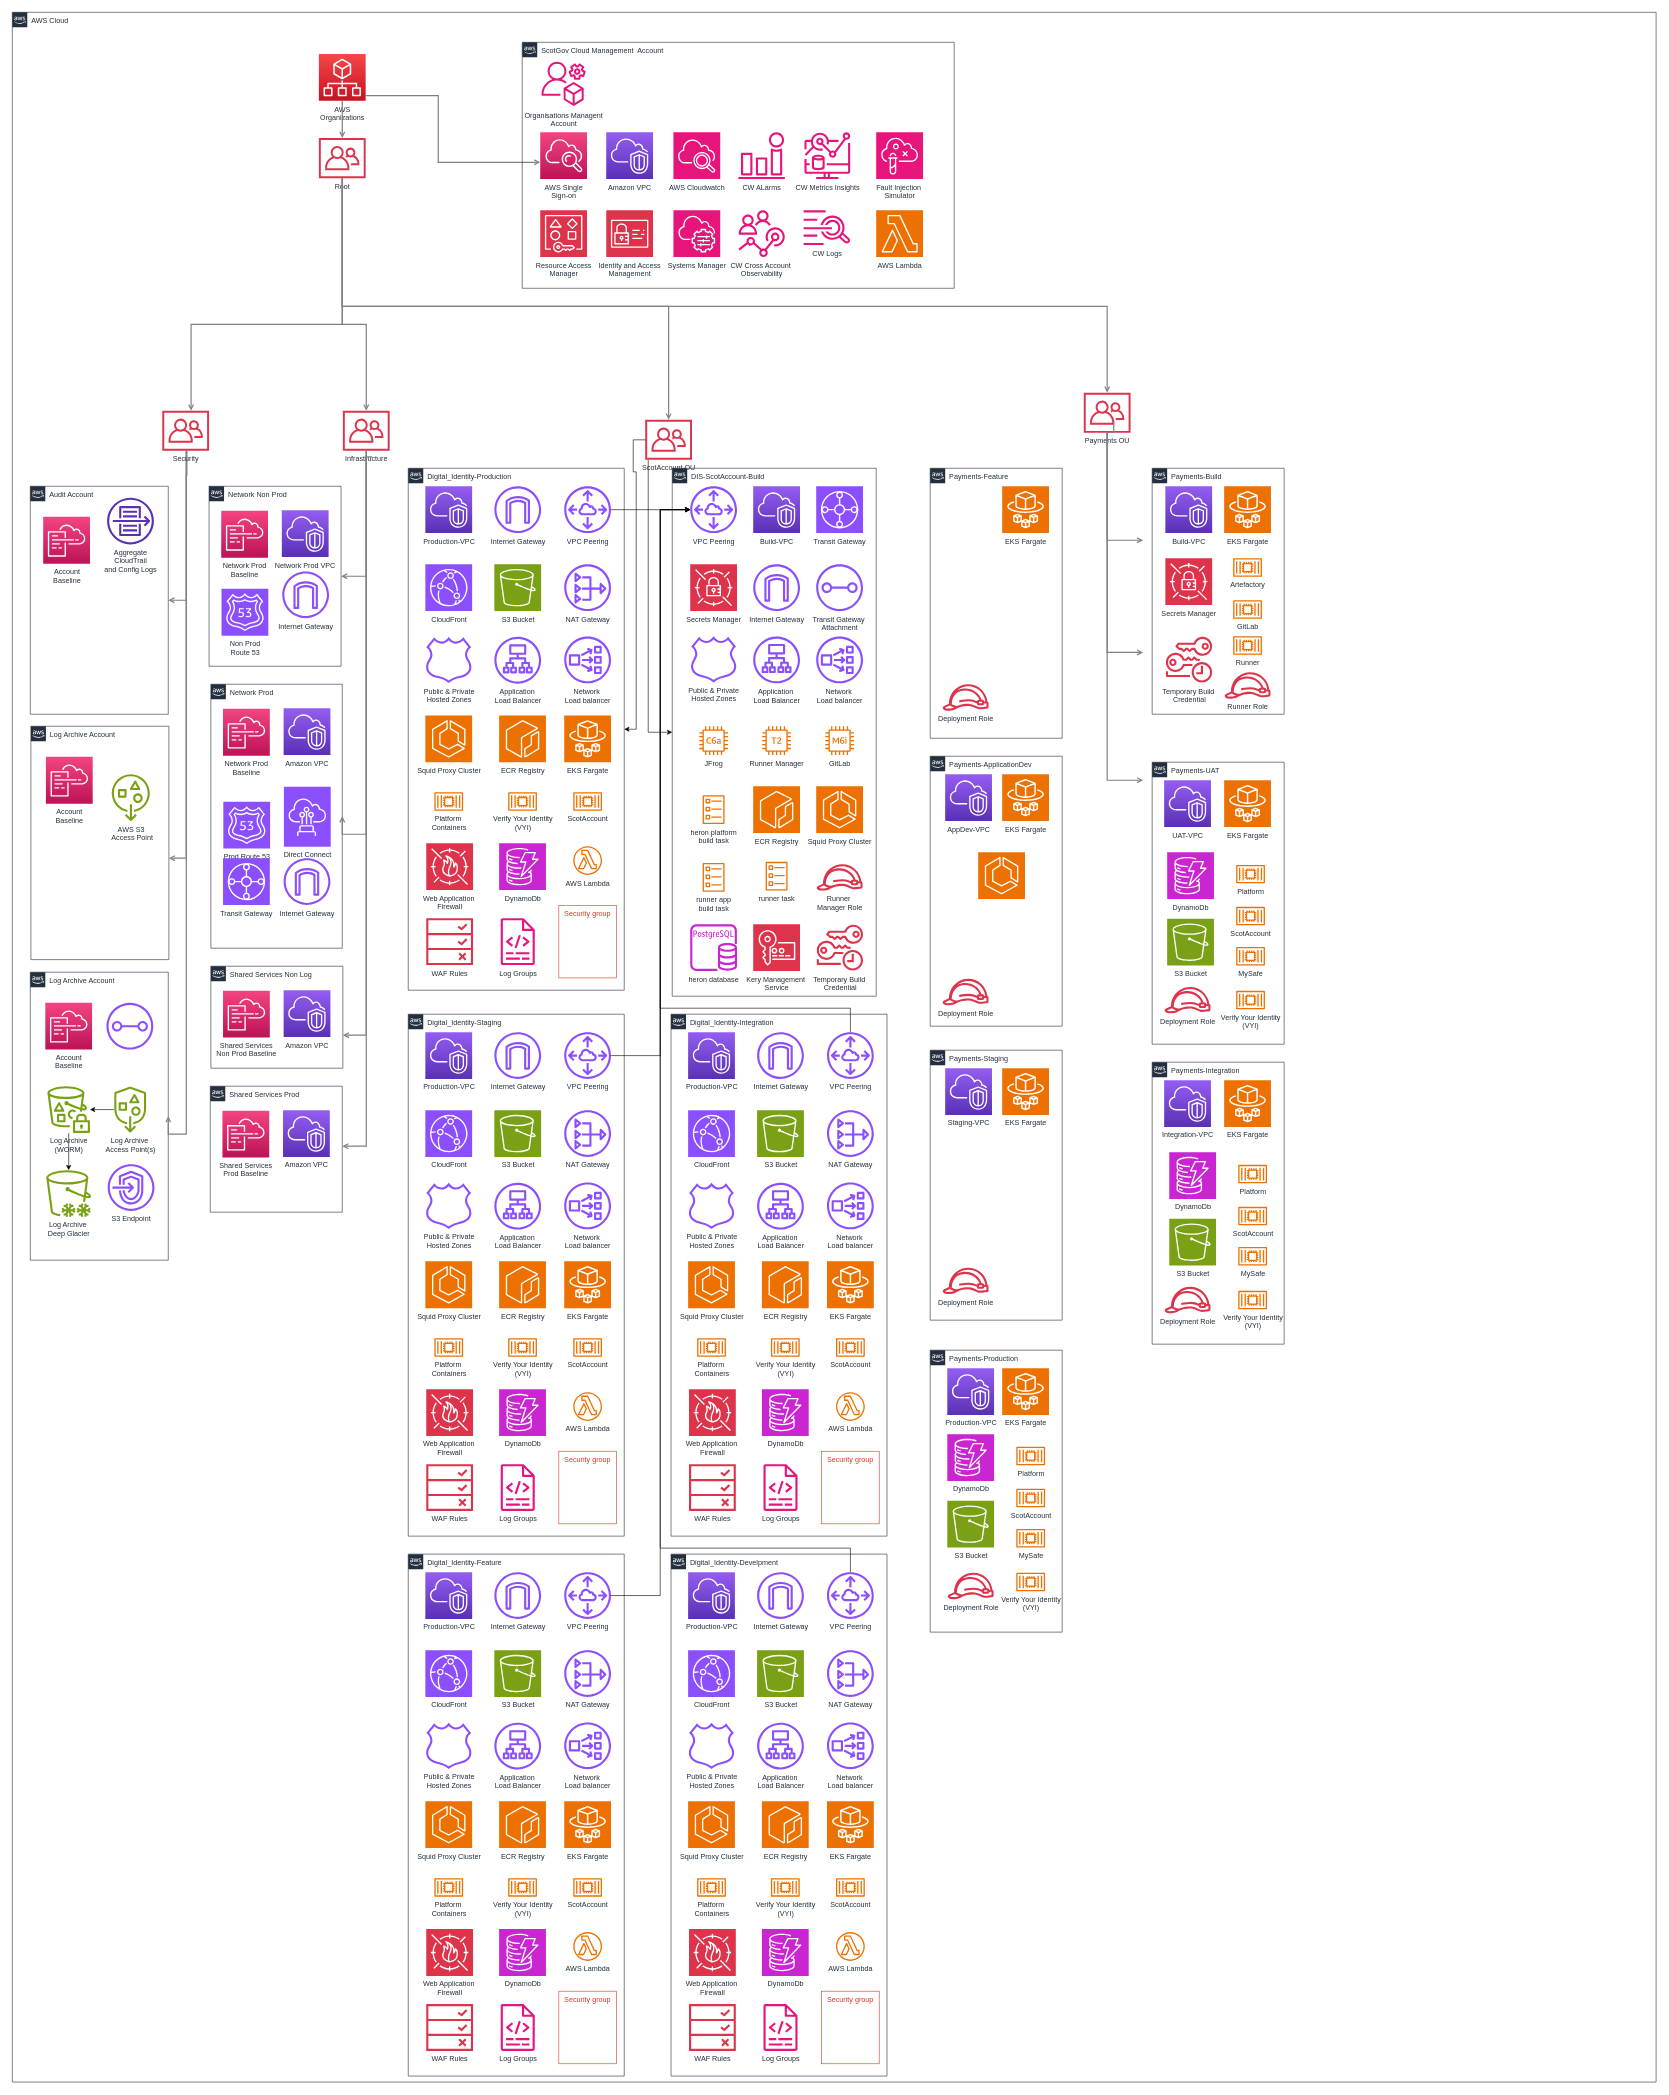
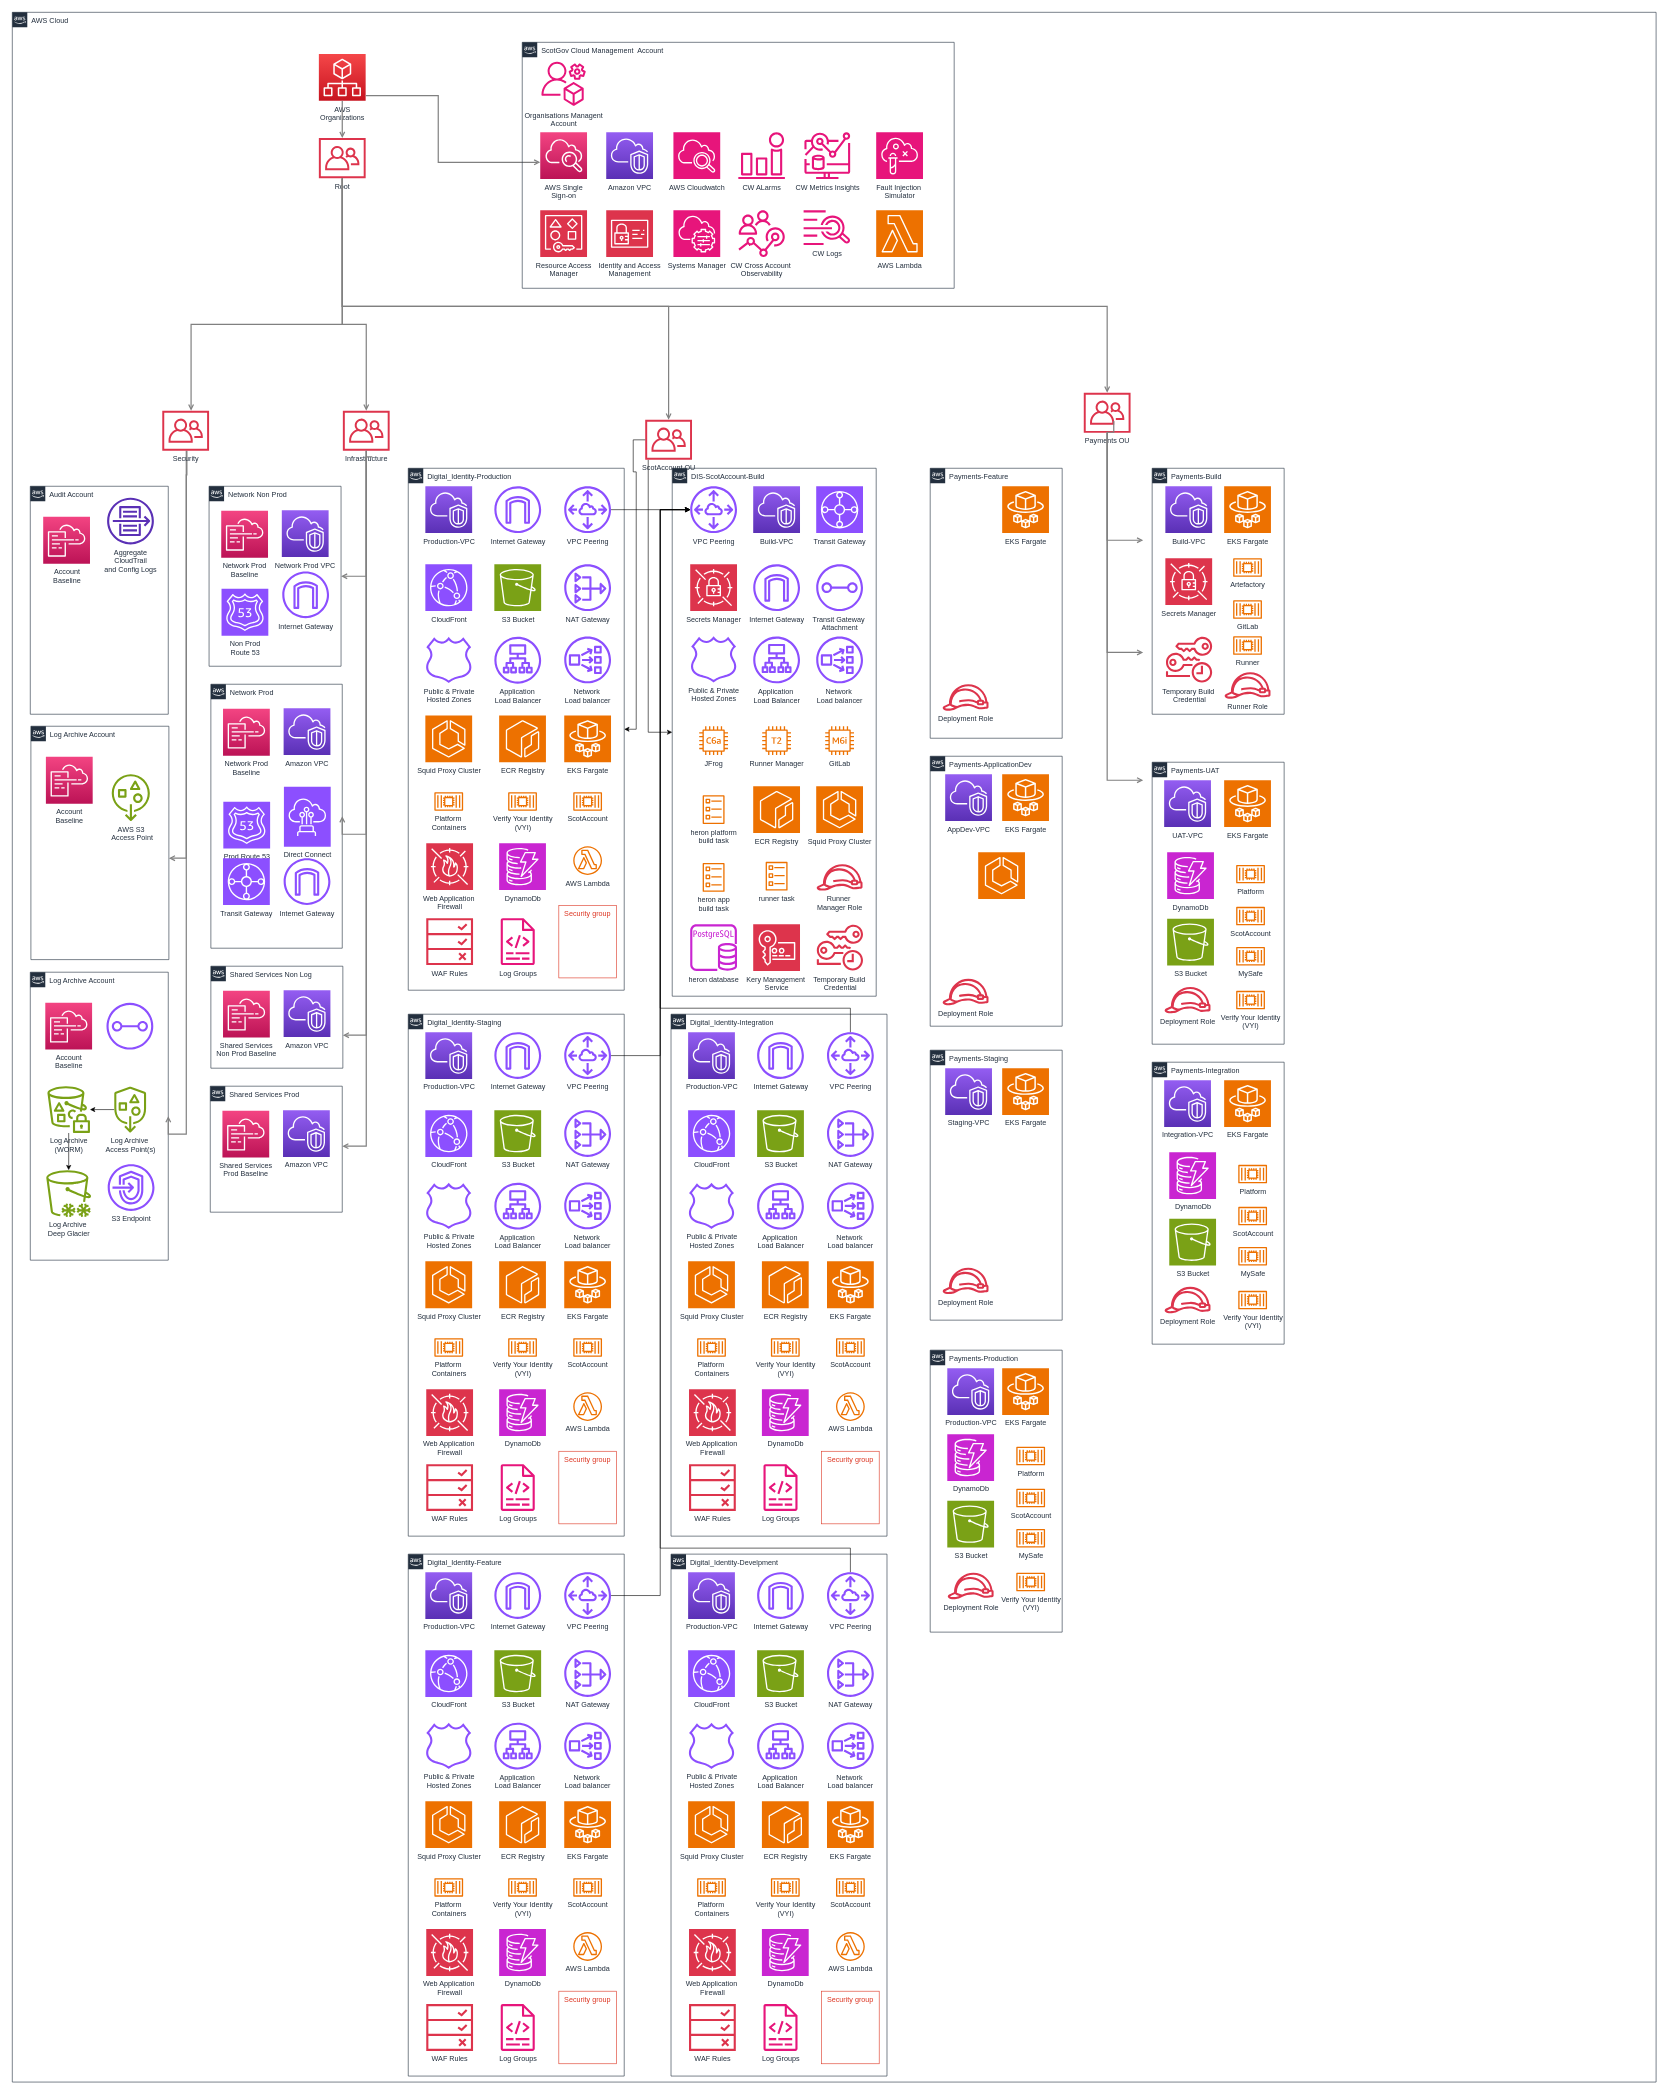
edge "Security" -> "Audit Account": removed
node "runner app build task": label "runner app build task" -> "heron app build task"
